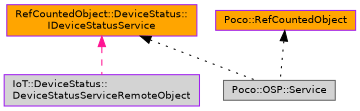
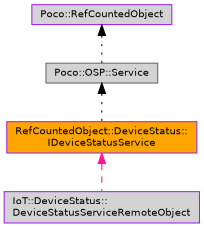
node "Poco::RefCountedObject": fillcolor orange -> lightgrey
edge "Poco::OSP::Service" -> "RefCountedObject::DeviceStatus:: IDeviceStatusService": reversed
